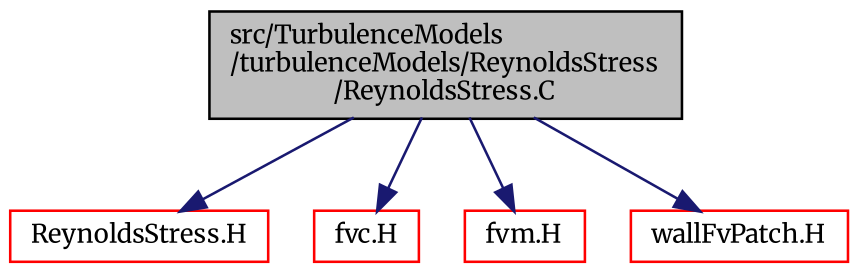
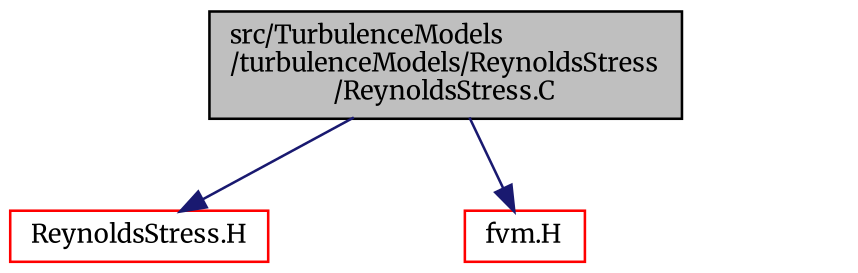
node "fvc.H": removed
node "wallFvPatch.H": removed
